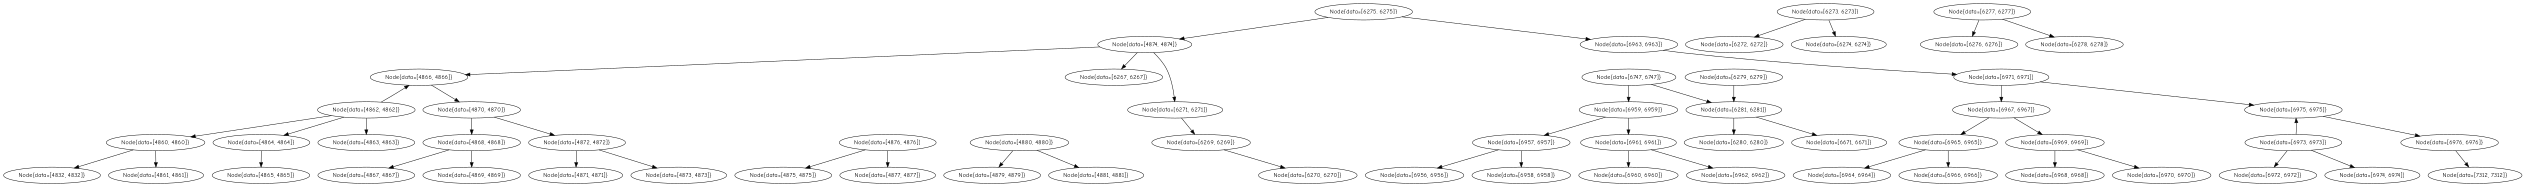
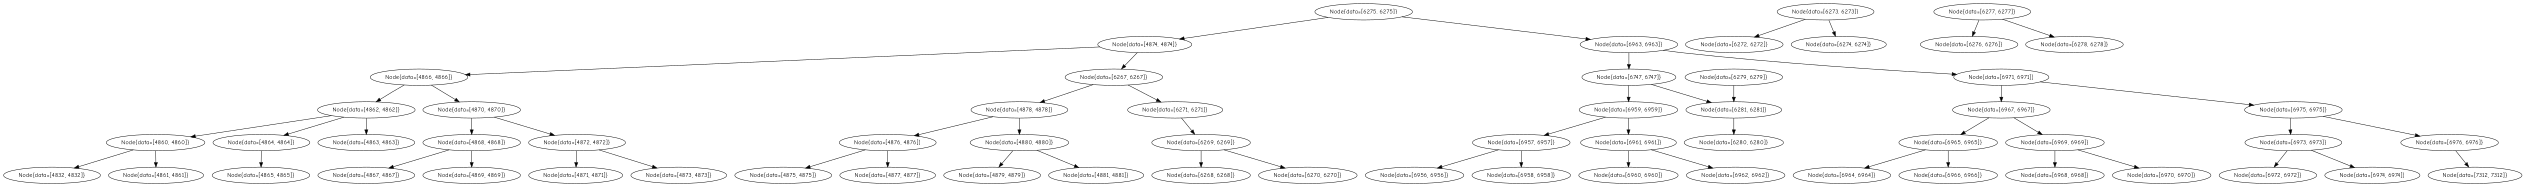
edge "Node{data=[6963, 6963]}" -> "Node{data=[6747, 6747]}": added
edge "Node{data=[4874, 4874]}" -> "Node{data=[6271, 6271]}": now "Node{data=[6267, 6267]}" -> "Node{data=[6271, 6271]}"
edge "Node{data=[4862, 4862]}" -> "Node{data=[4866, 4866]}": reversed
node "Node{data=[4878, 4878]}": added
edge "Node{data=[6973, 6973]}" -> "Node{data=[6975, 6975]}": reversed
node "Node{data=[6671, 6671]}": removed
node "Node{data=[6268, 6268]}": added
